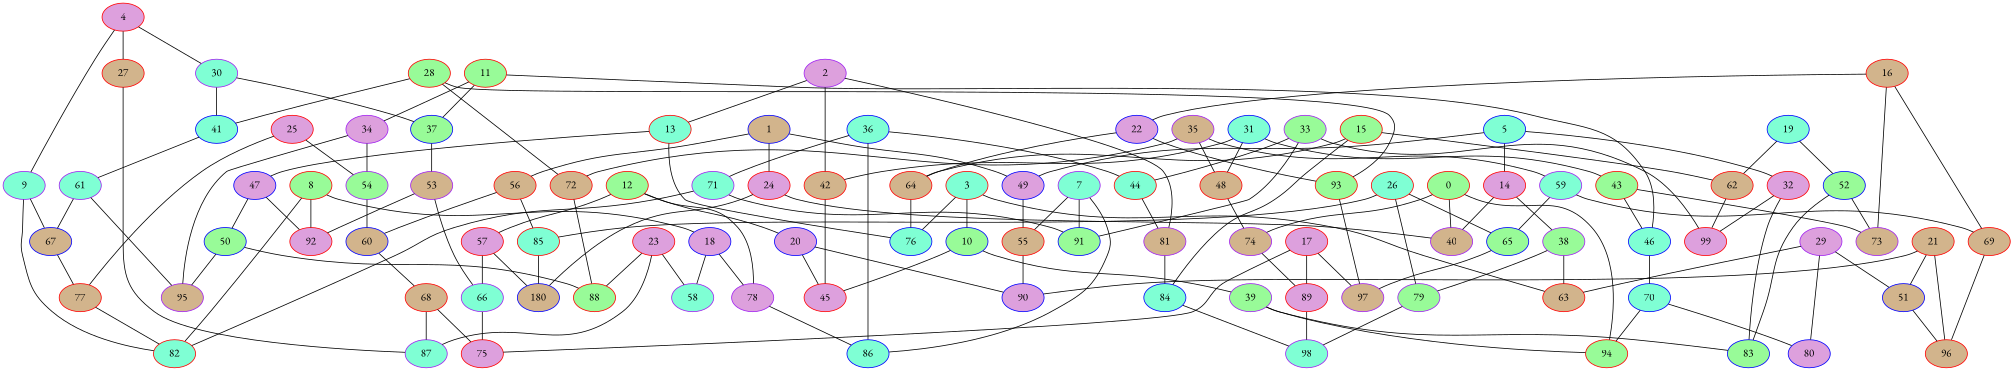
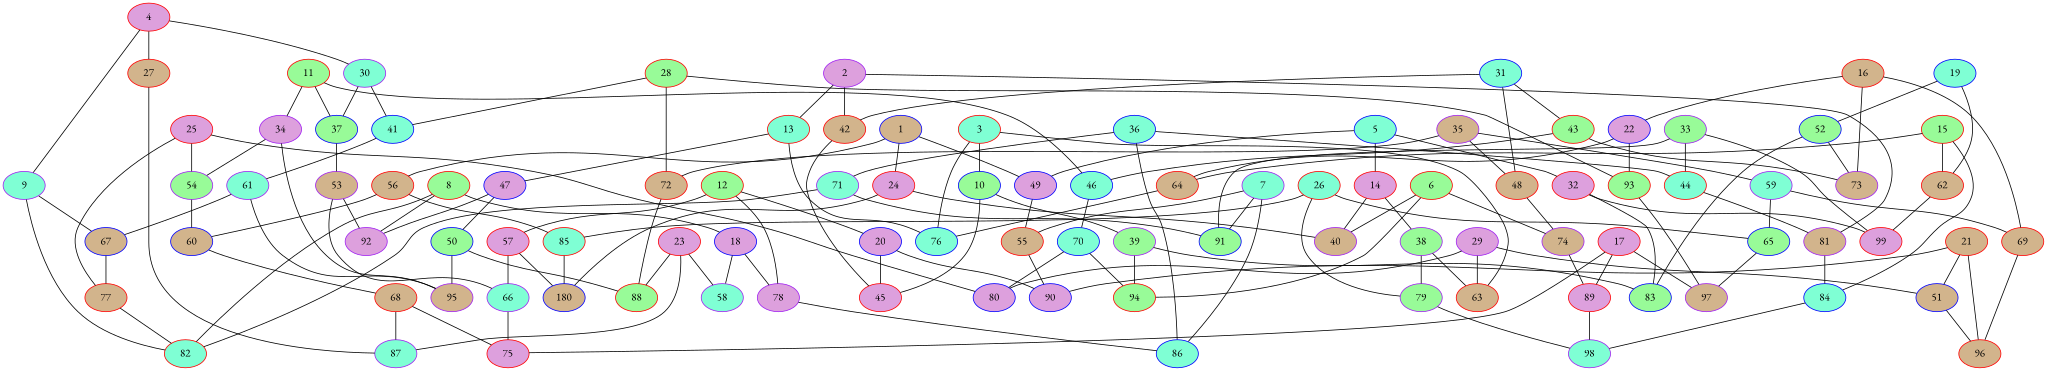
node "0": label "0" -> "6"
edge "25" -- "80": added
node "92": color red -> purple
